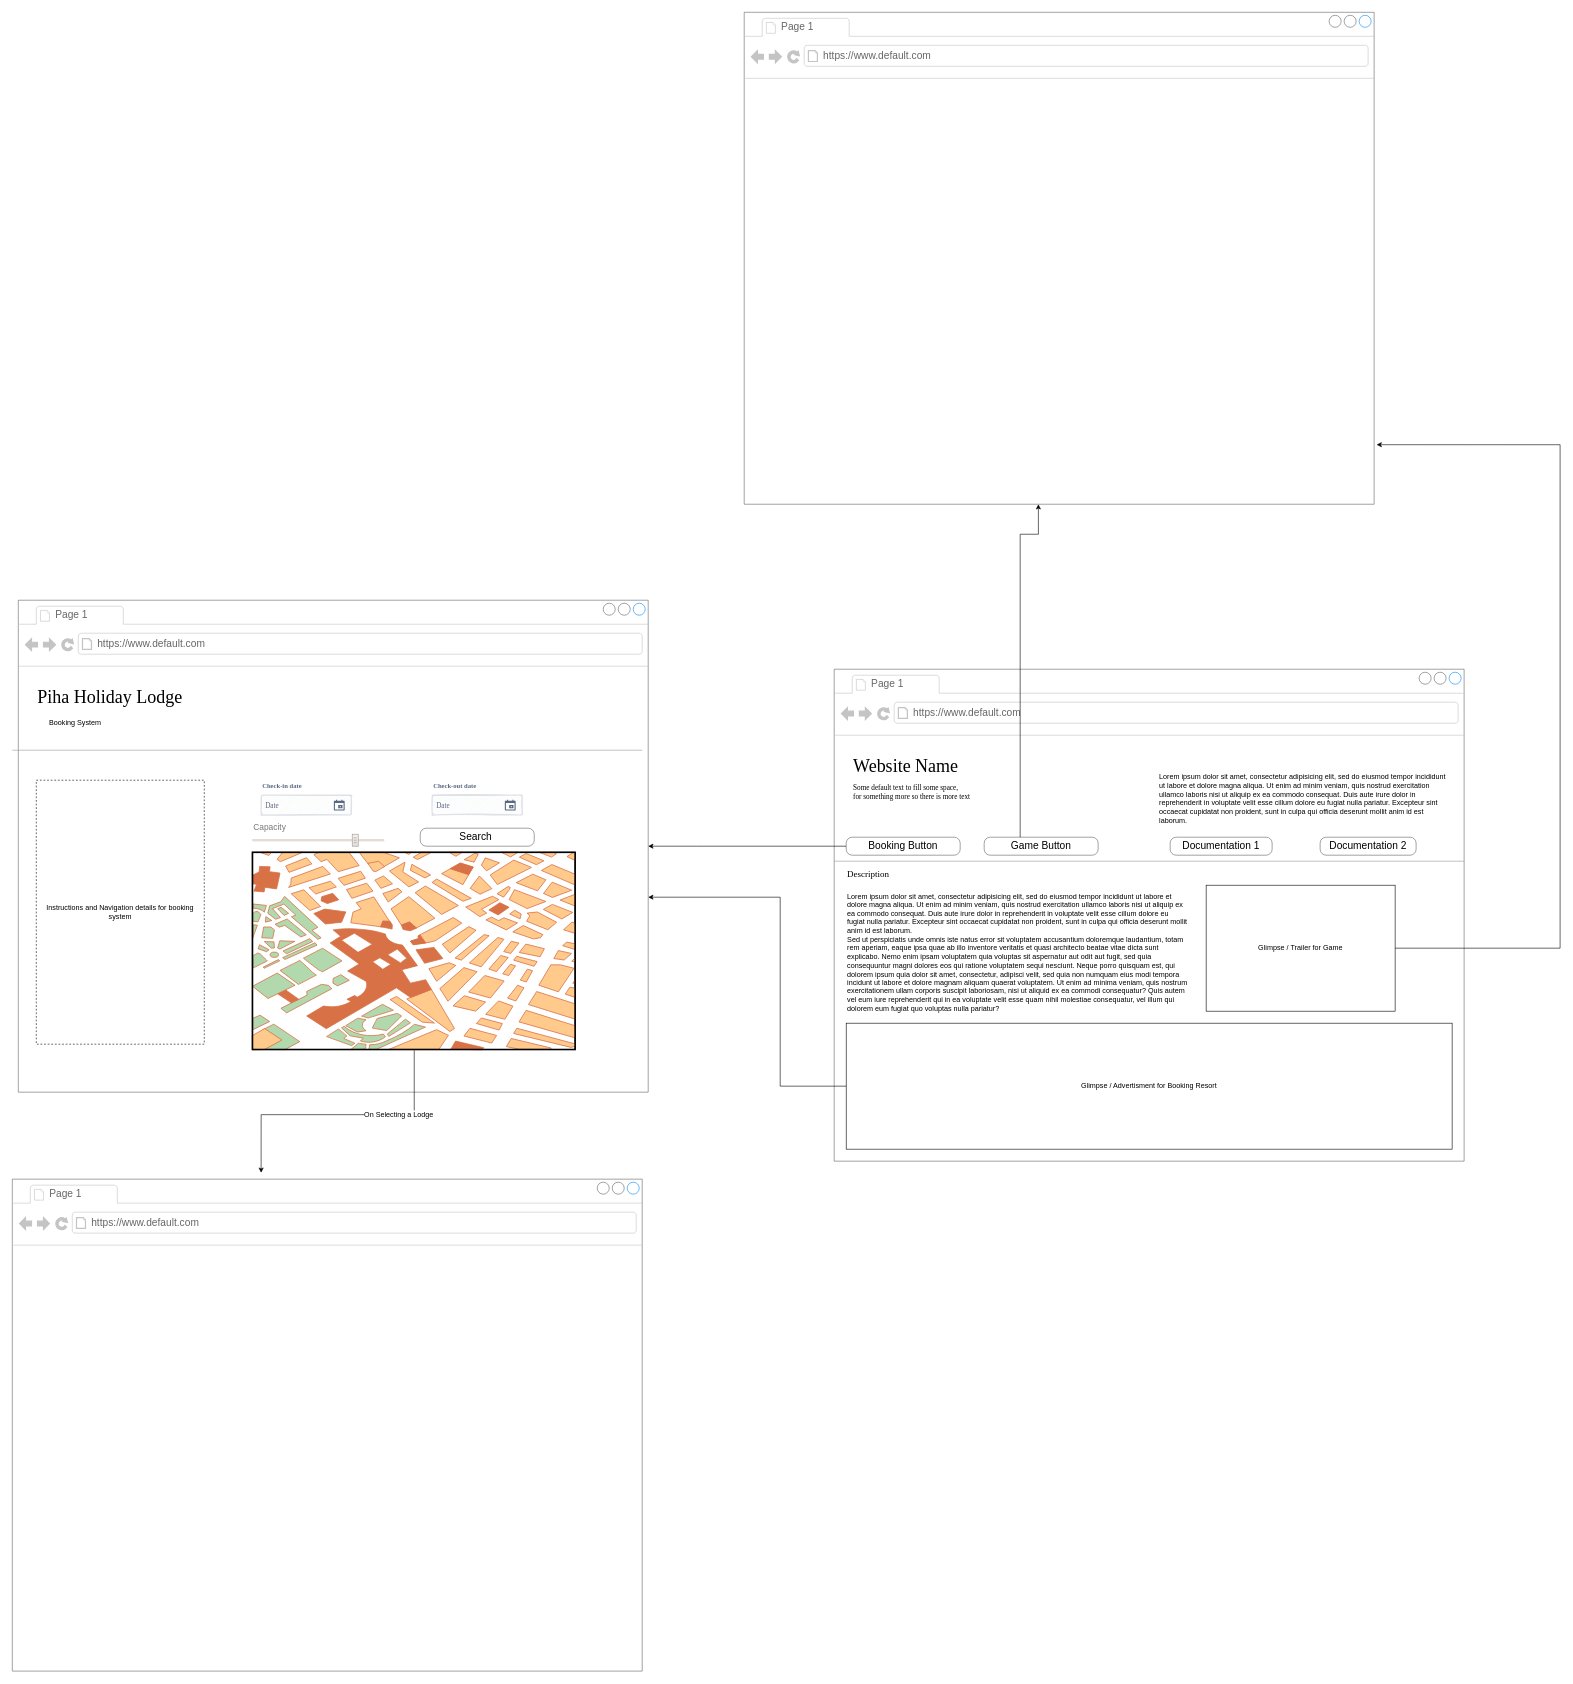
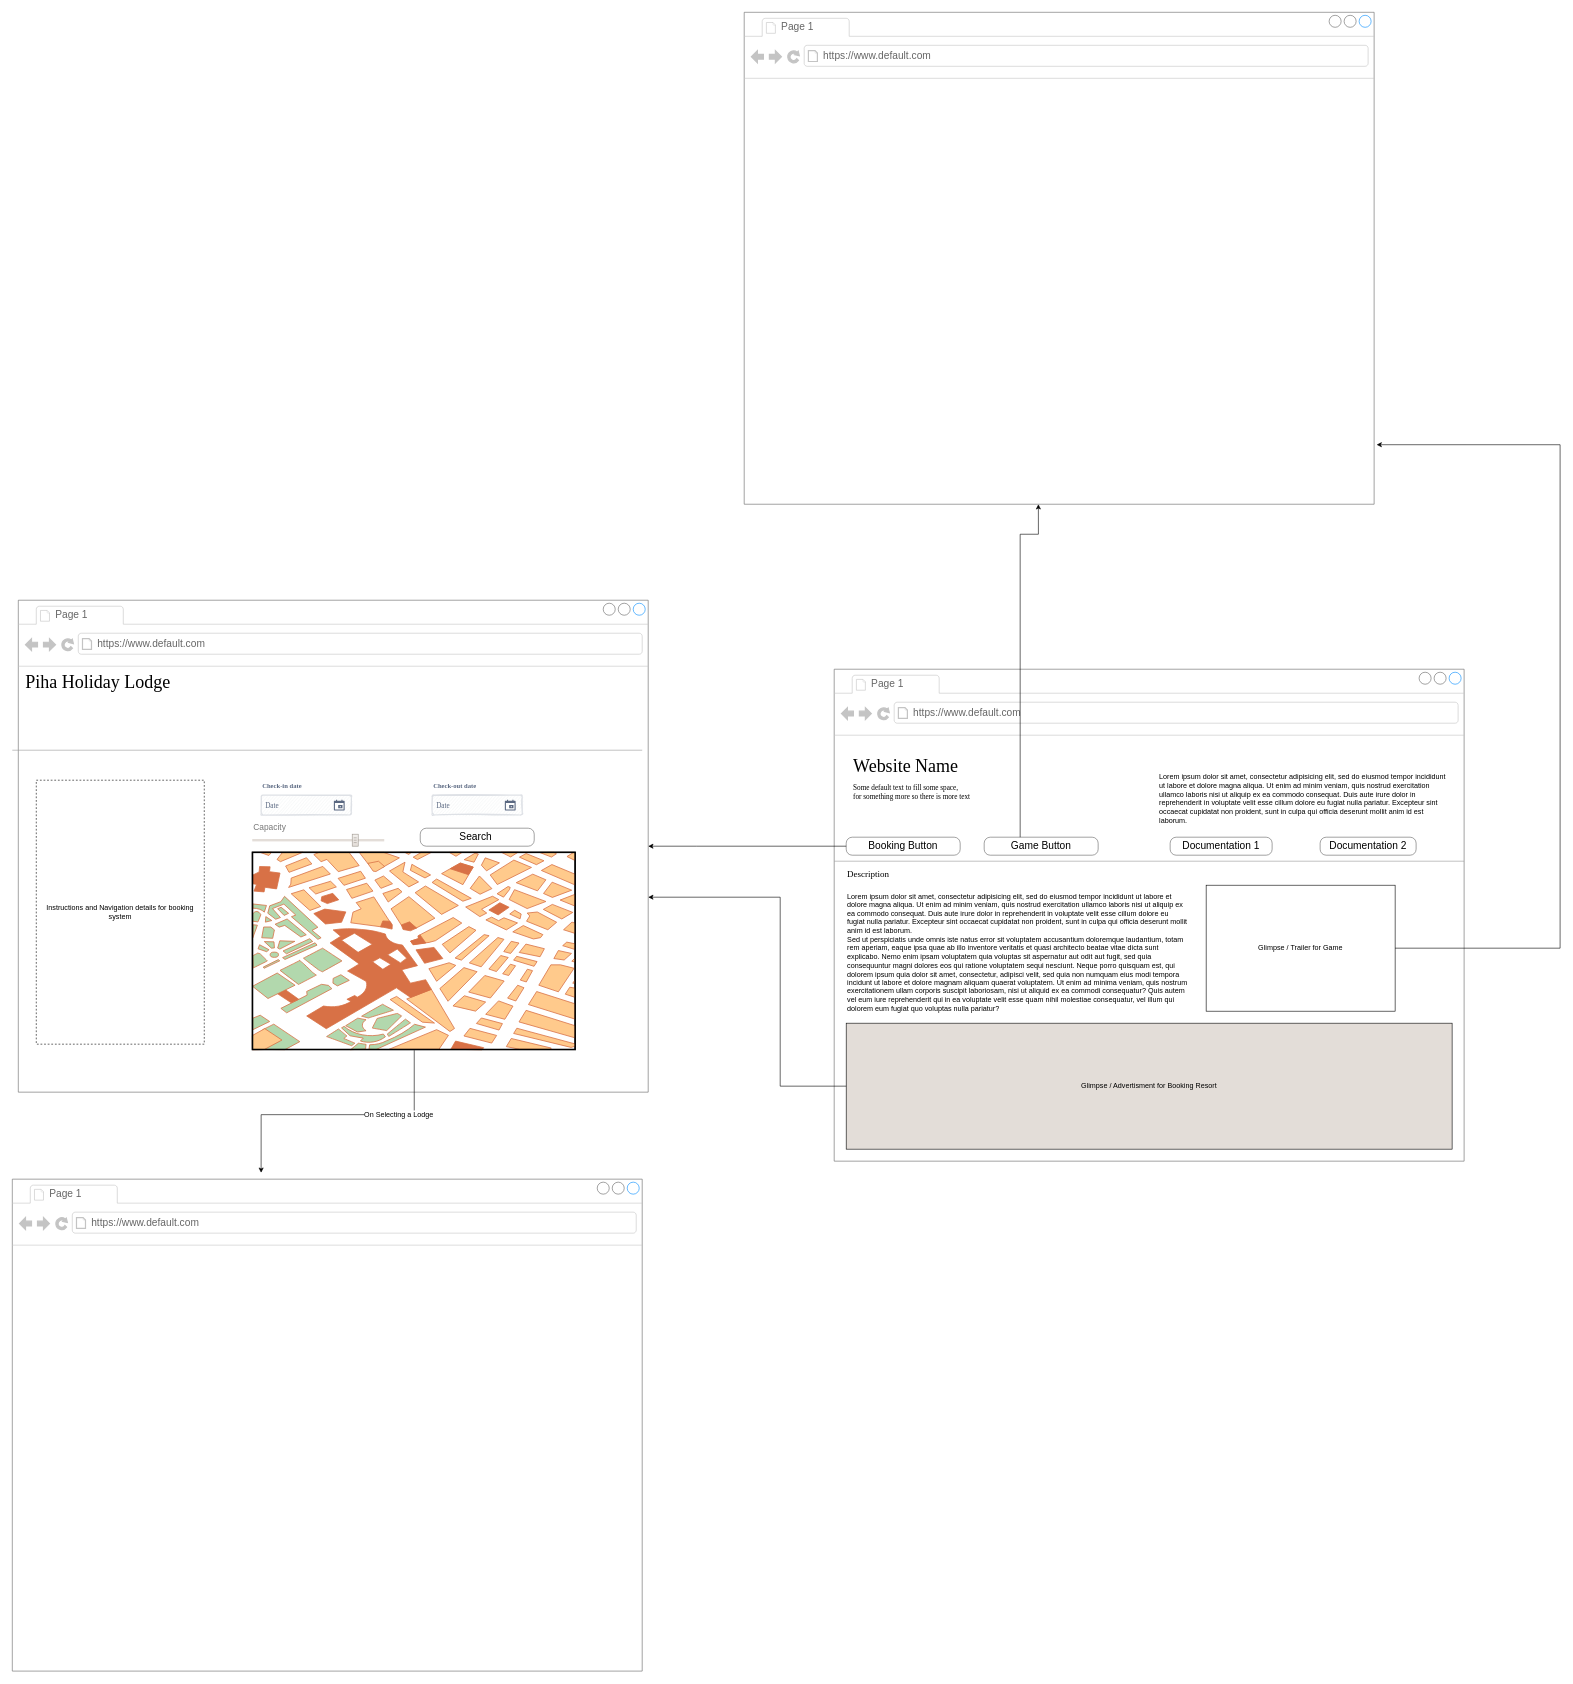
node "Piha Holiday Lodge": moved (138, 699) -> (126, 684)
node "Booking System": removed
node "Glimpse / Advertisment for Booking Resort": fillcolor #ffffff -> #e3ddd8
